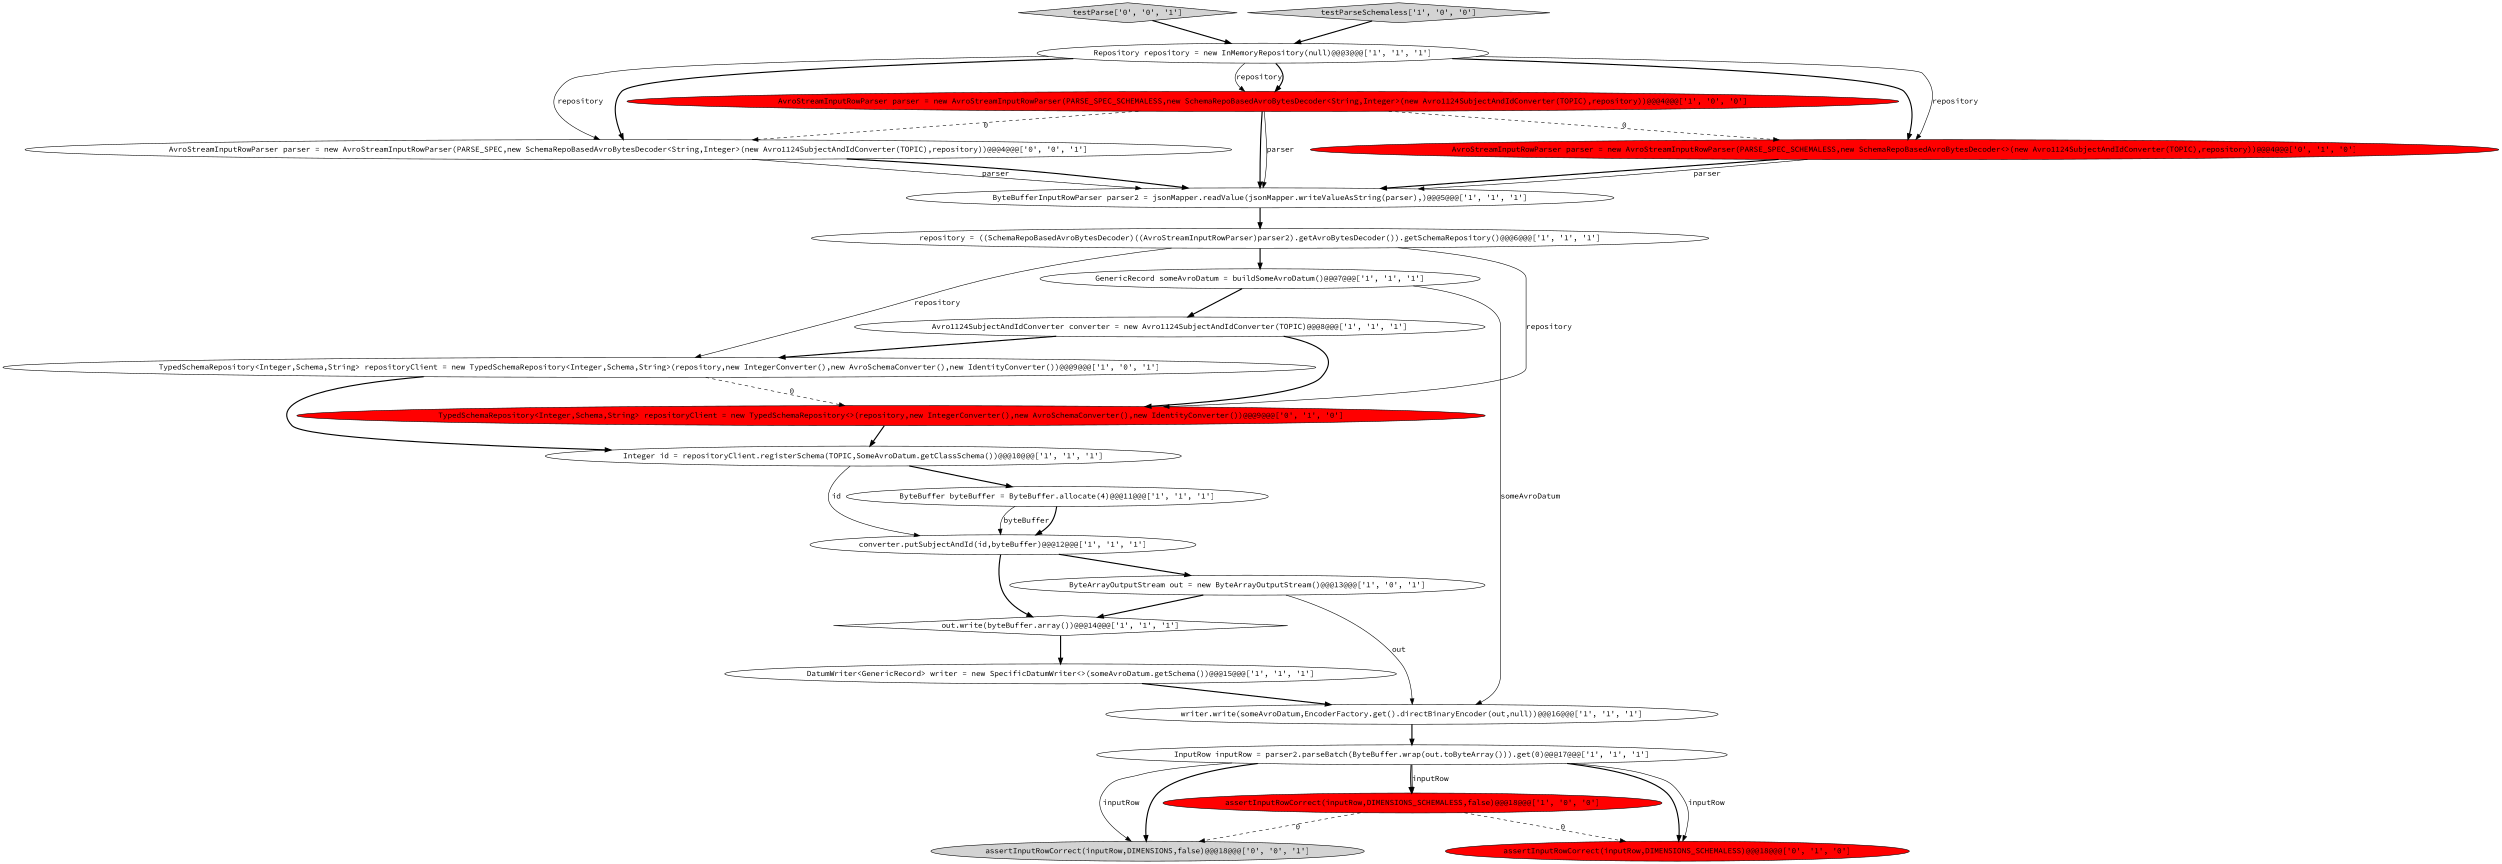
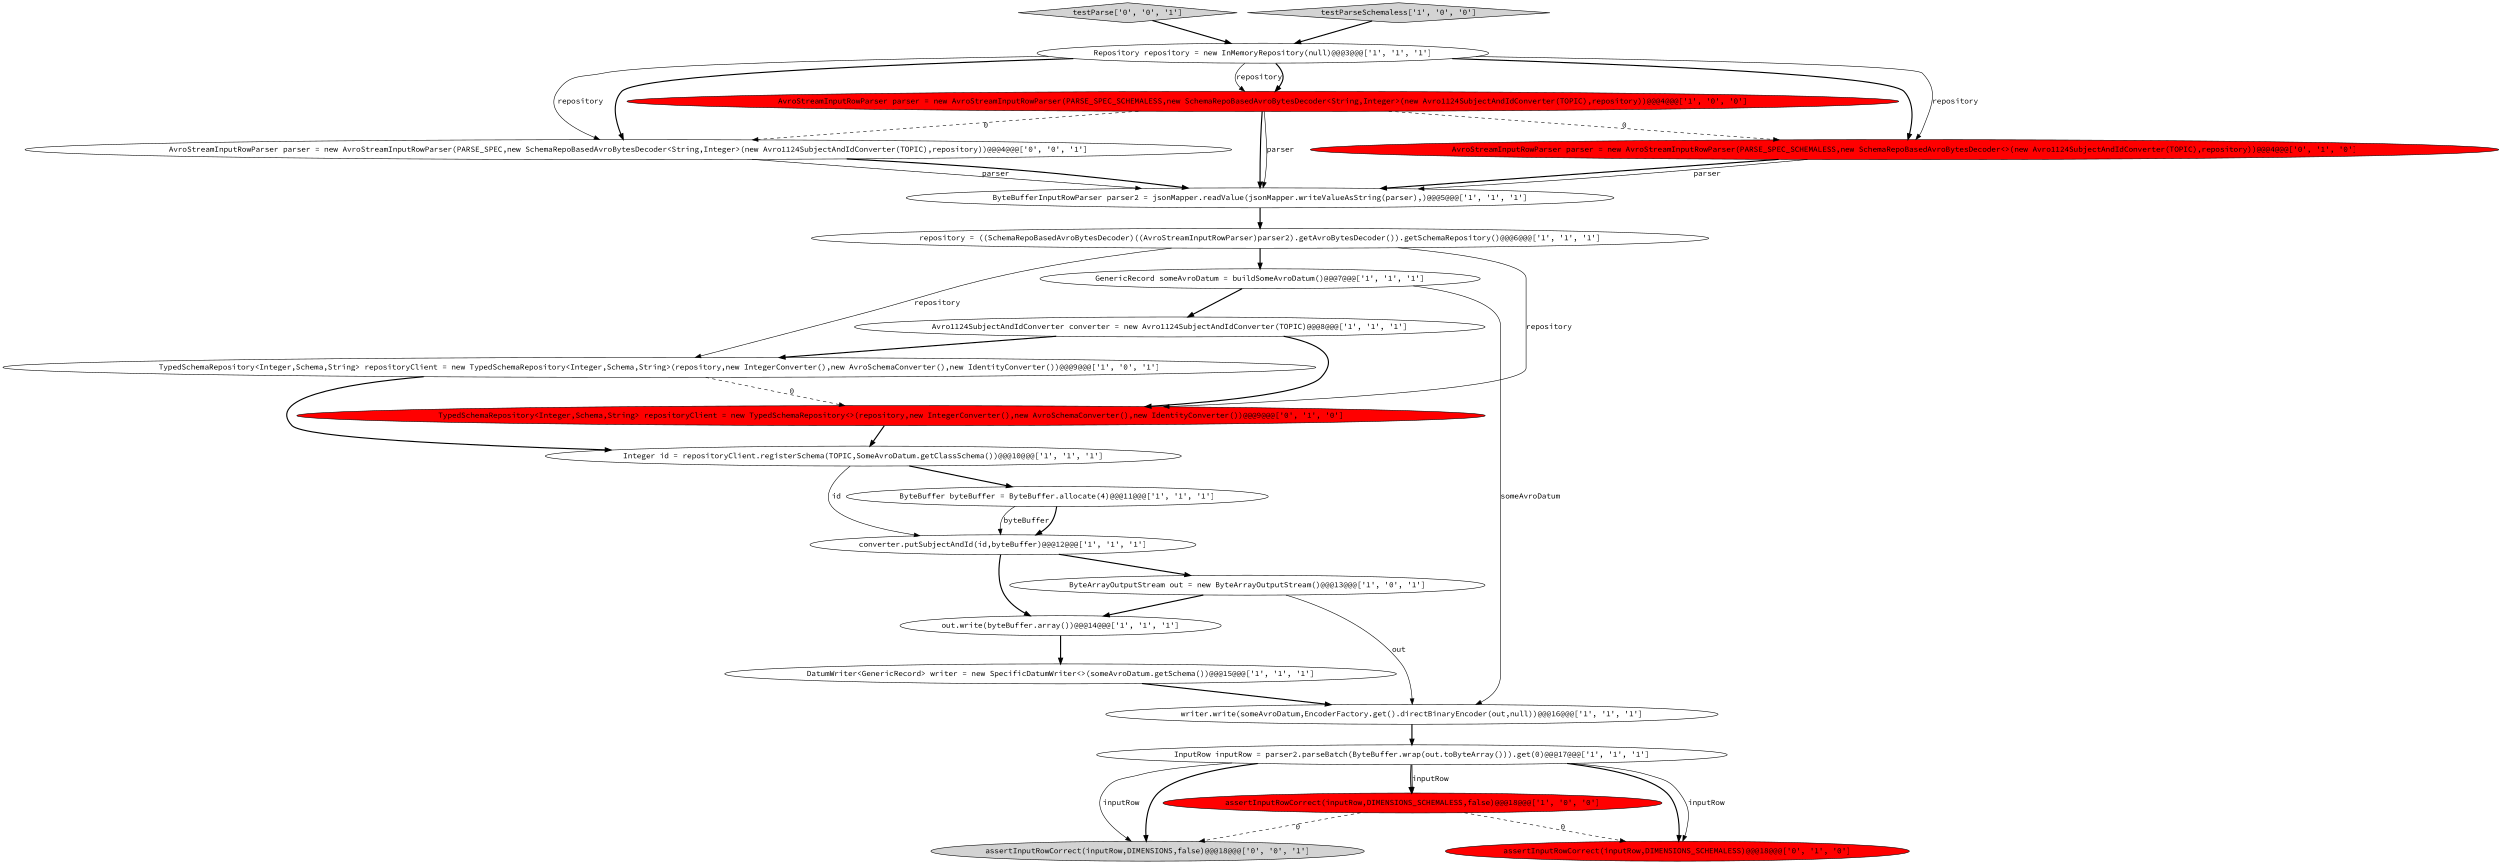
node "out.write(byteBuffer.array())@@@14@@@['1', '1', '1']": shape diamond -> ellipse
